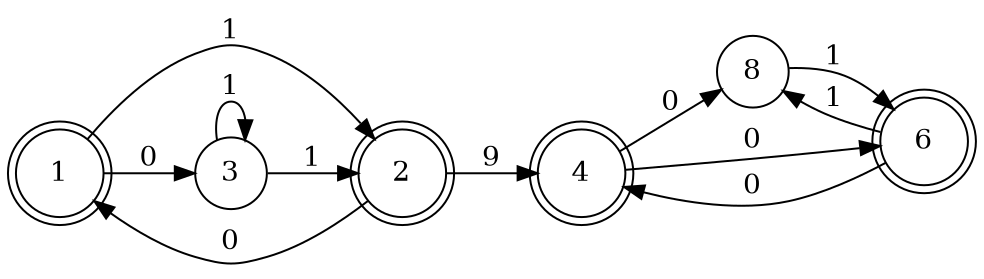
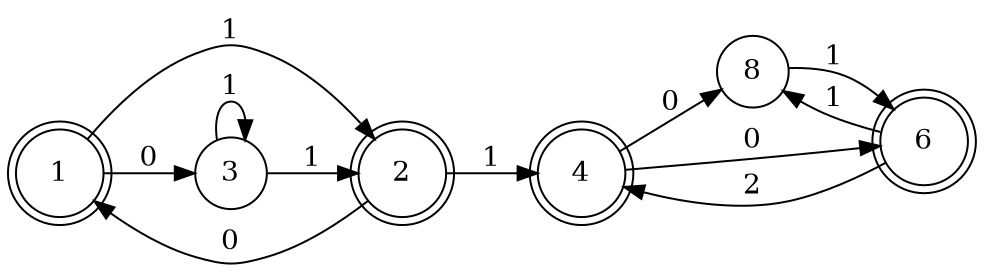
edge "2" -> "4": label "9" -> "1"
edge "6" -> "4": label "0" -> "2"
